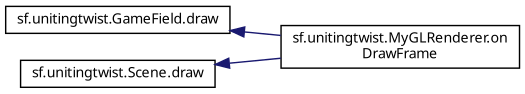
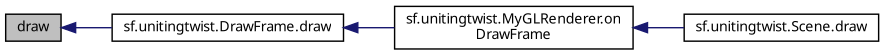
node "sf.unitingtwist.GameField.draw": label "sf.unitingtwist.GameField.draw" -> "sf.unitingtwist.DrawFrame.draw"
node "draw": added
edge "sf.unitingtwist.MyGLRenderer.on DrawFrame" -> "sf.unitingtwist.Scene.draw": reversed
